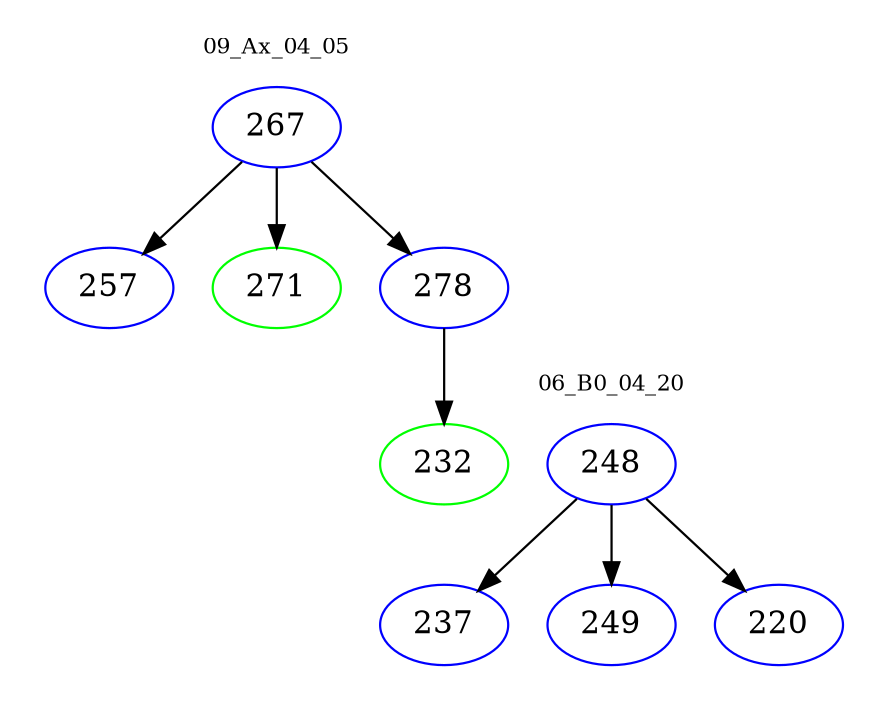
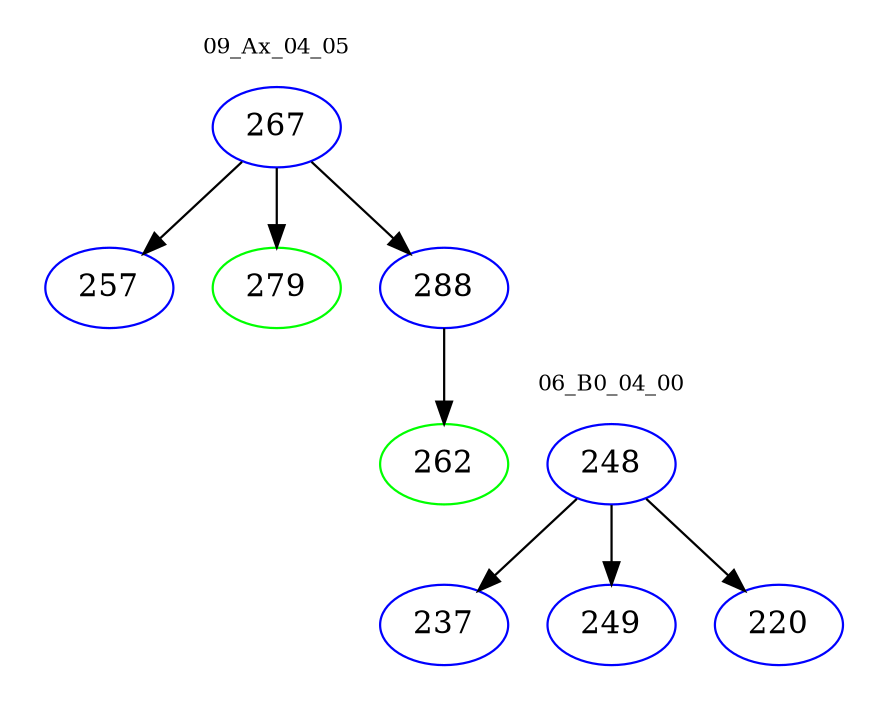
node "271": label "271" -> "279"
node "278": label "278" -> "288"
cluster "06_B0_04_20": label "06_B0_04_20" -> "06_B0_04_00"
node "232": label "232" -> "262"
